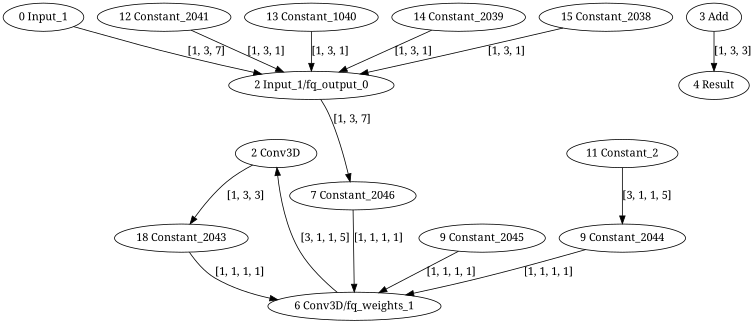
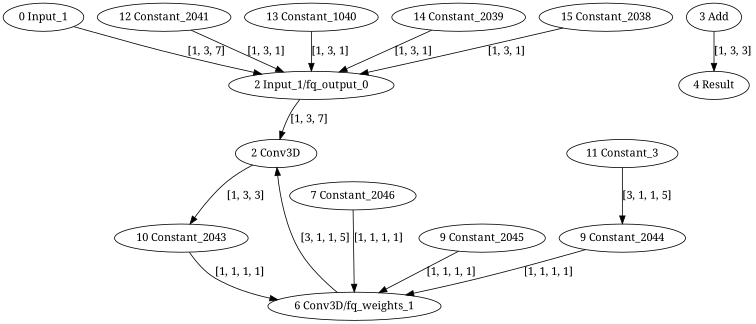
edge "2 Input_1/fq_output_0" -> "7 Constant_2046": now "2 Input_1/fq_output_0" -> "2 Conv3D"
node "11 Constant_2": label "11 Constant_2" -> "11 Constant_3"
node "18 Constant_2043": label "18 Constant_2043" -> "10 Constant_2043"
